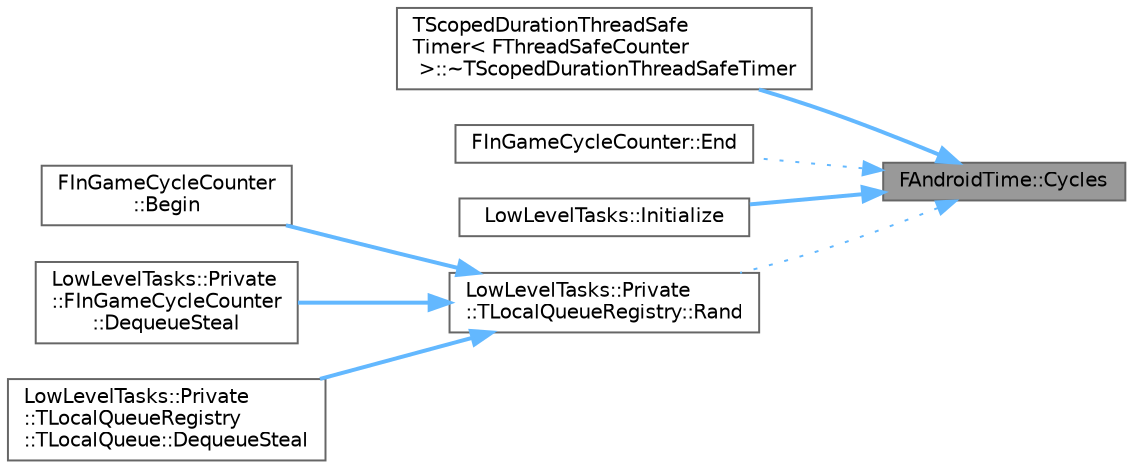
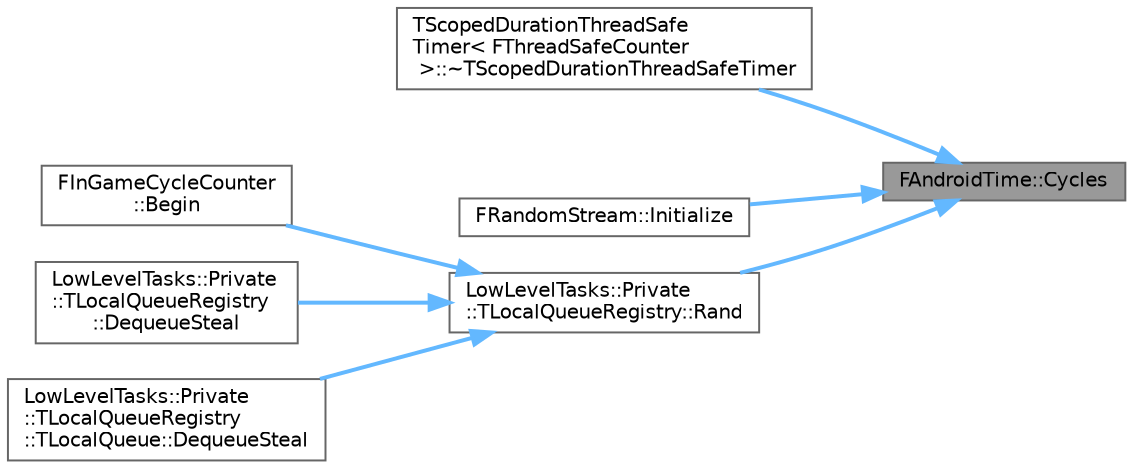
node "FInGameCycleCounter::End": removed
node "LowLevelTasks::Initialize": label "LowLevelTasks::Initialize" -> "FRandomStream::Initialize"
edge "LowLevelTasks::Private ::TLocalQueueRegistry::Rand" -> "FAndroidTime::Cycles": style dotted -> bold
node "LowLevelTasks::Private ::FInGameCycleCounter ::DequeueSteal": label "LowLevelTasks::Private ::FInGameCycleCounter ::DequeueSteal" -> "LowLevelTasks::Private ::TLocalQueueRegistry ::DequeueSteal"
